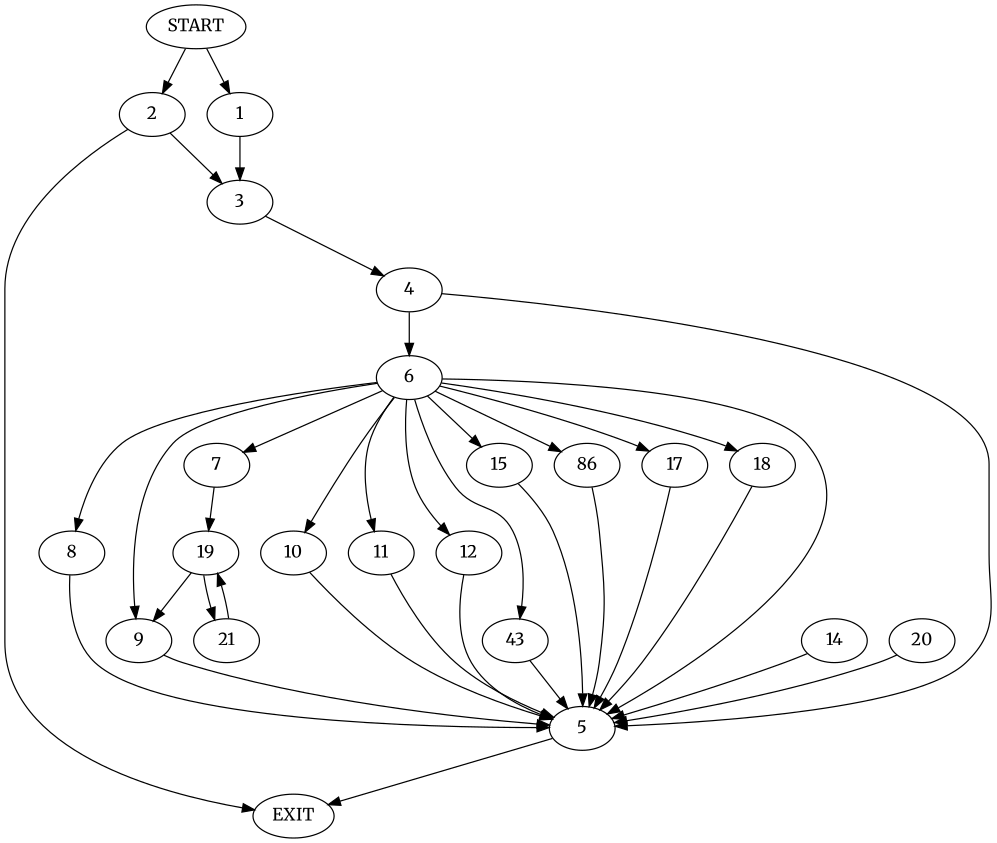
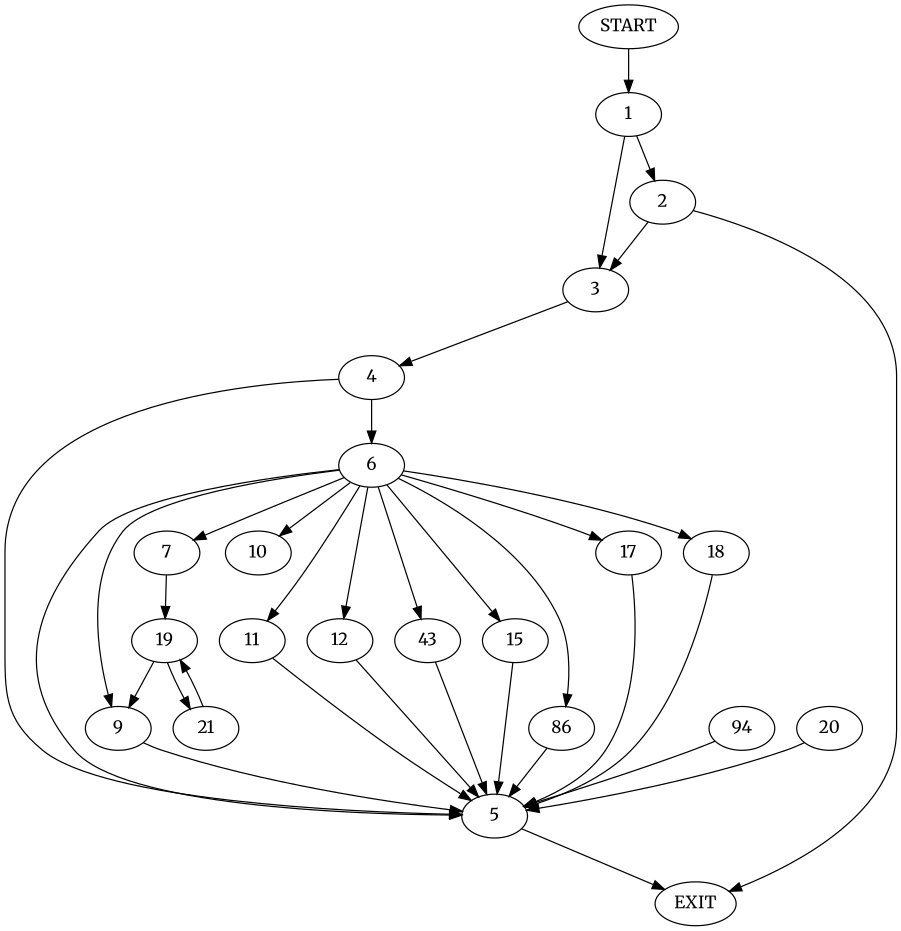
edge "START" -> "2": now "1" -> "2"
node "8": removed
node "14": label "14" -> "94"
edge "10" -> "5": removed
